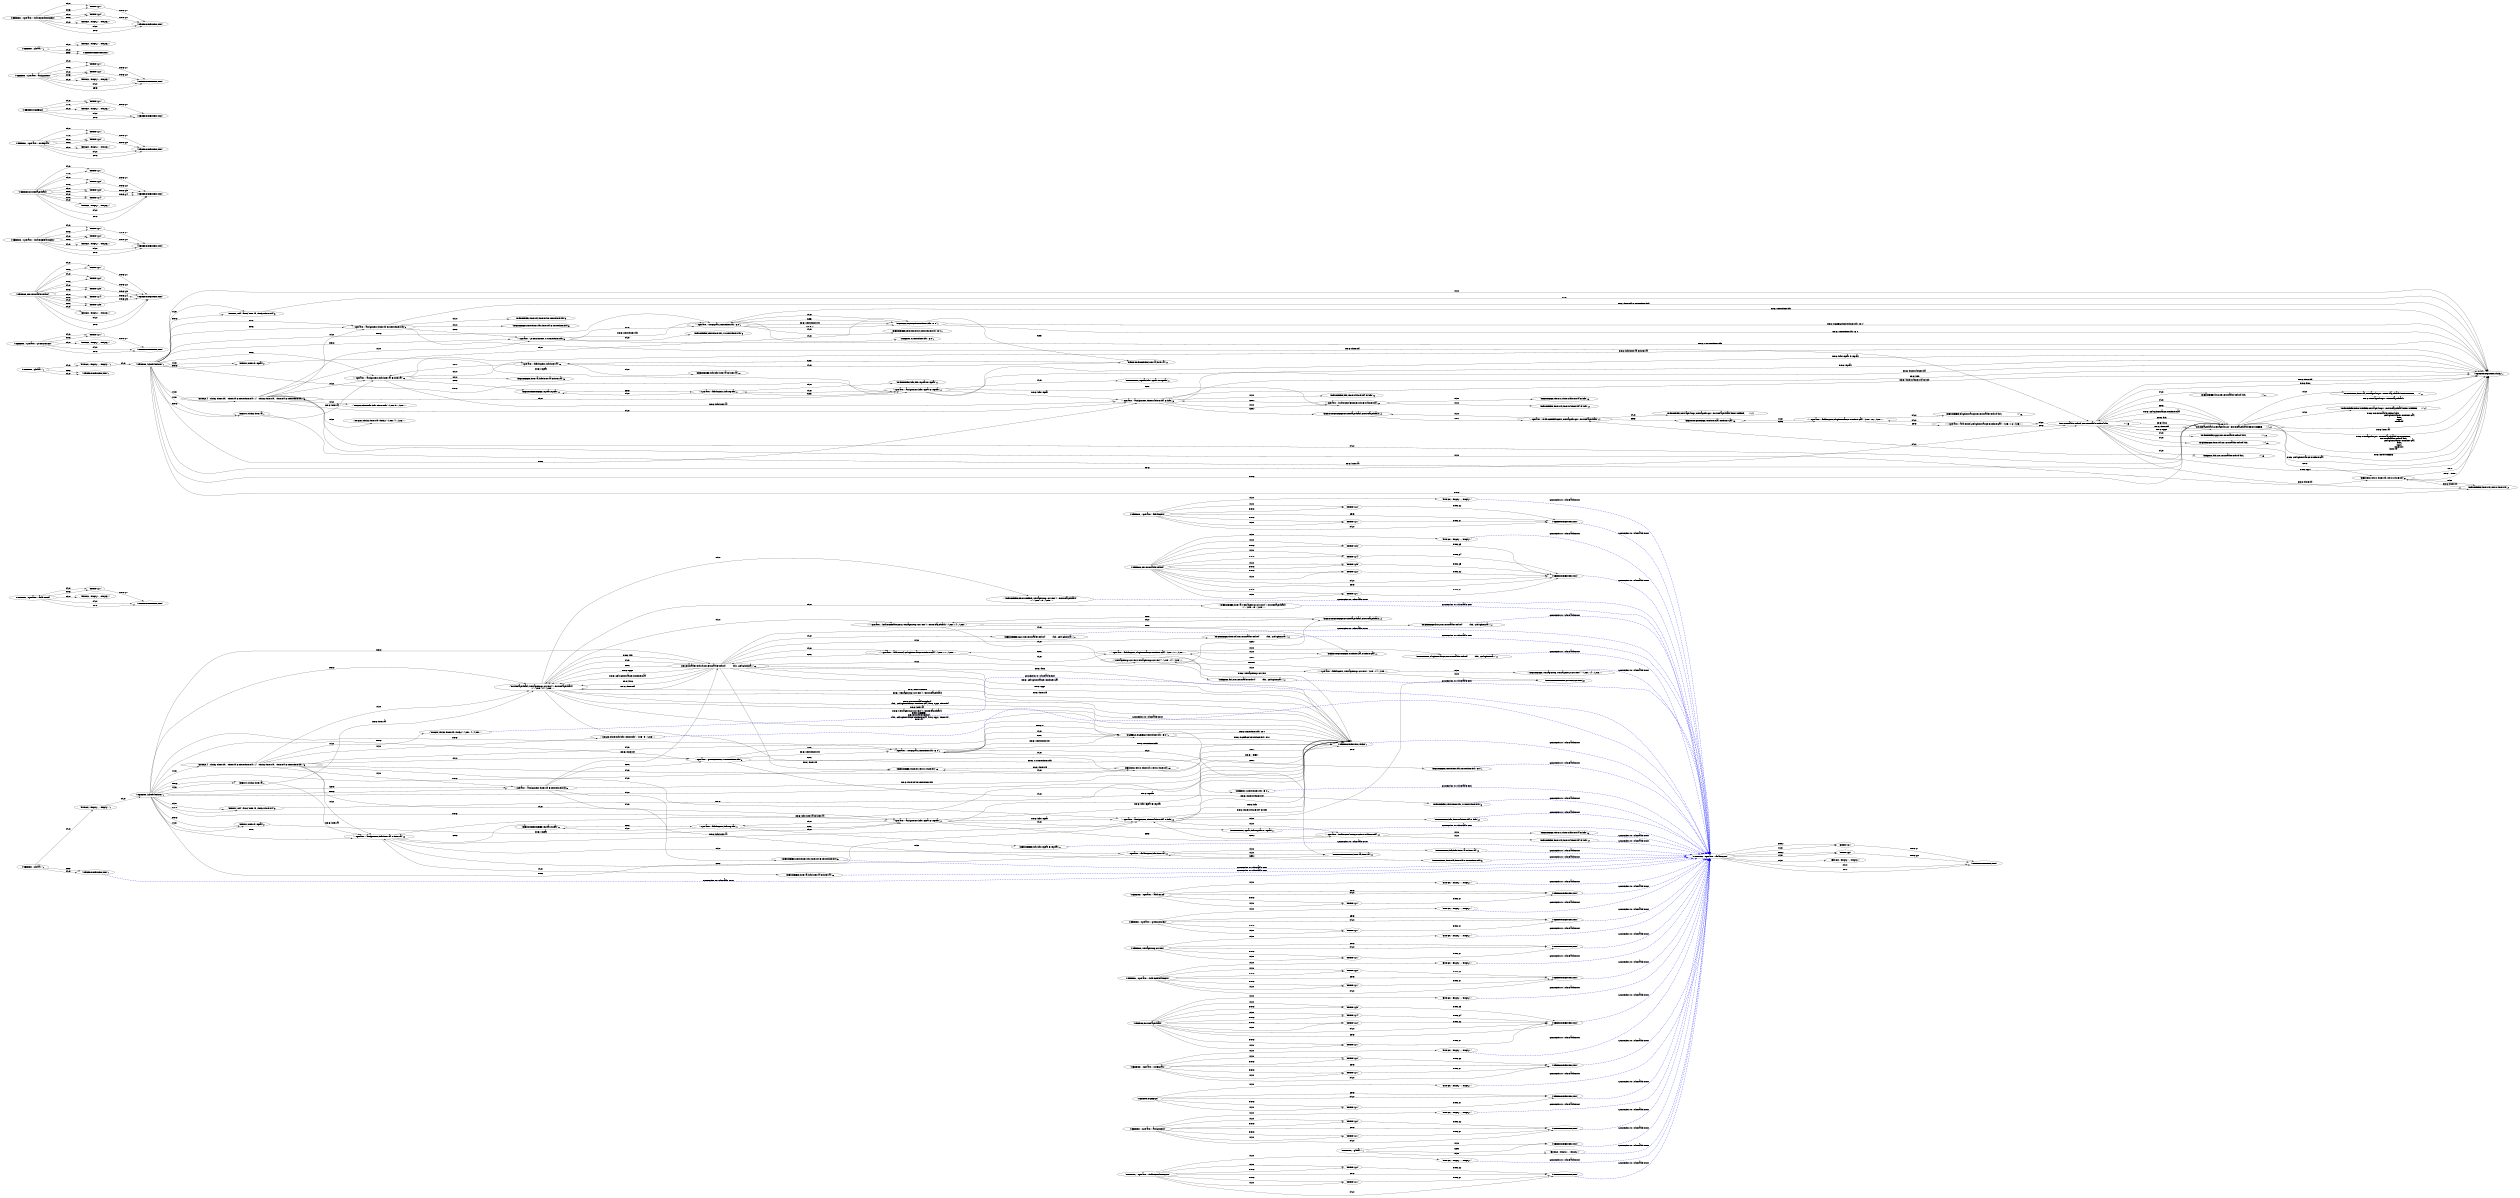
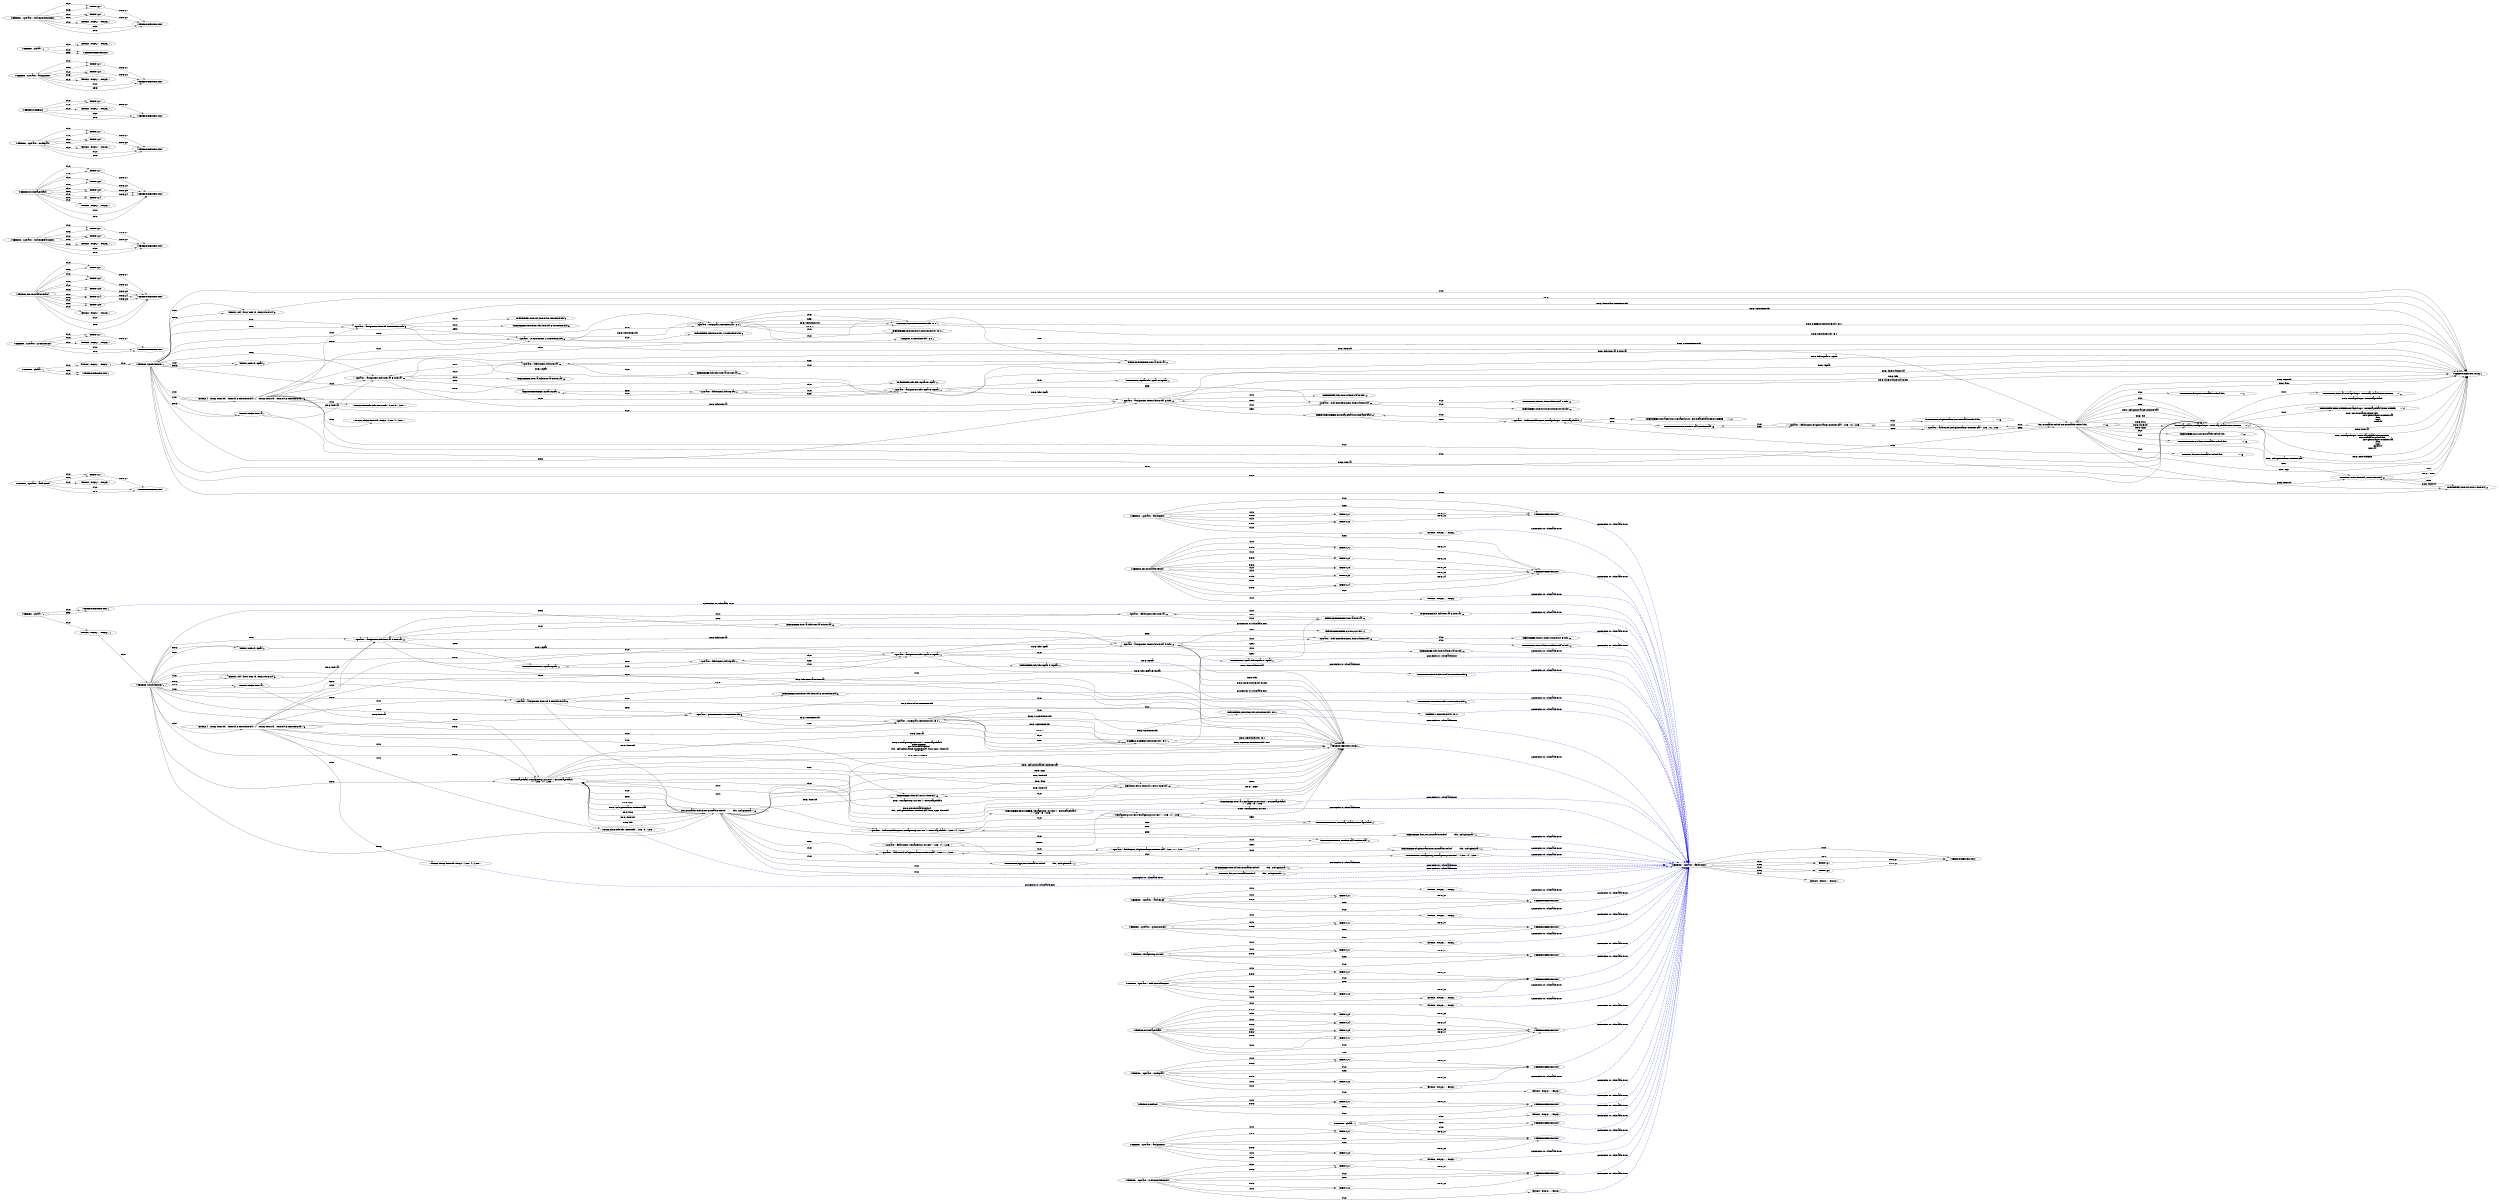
edge "<(MessageLoop.current,MessageLoop::current())<SUB>14</SUB>>" -> "<(<operator>.fieldAccess,MessageLoop::current)<SUB>14</SUB>>": removed, label "AST:"
edge "<(<operator>.fieldAccess,MessageLoop::current)<SUB>14</SUB>>" -> "(FIELD_IDENTIFIER,current,current)": removed, label "AST:"
node "(FIELD_IDENTIFIER,current,current)": text "34" -> "14"
